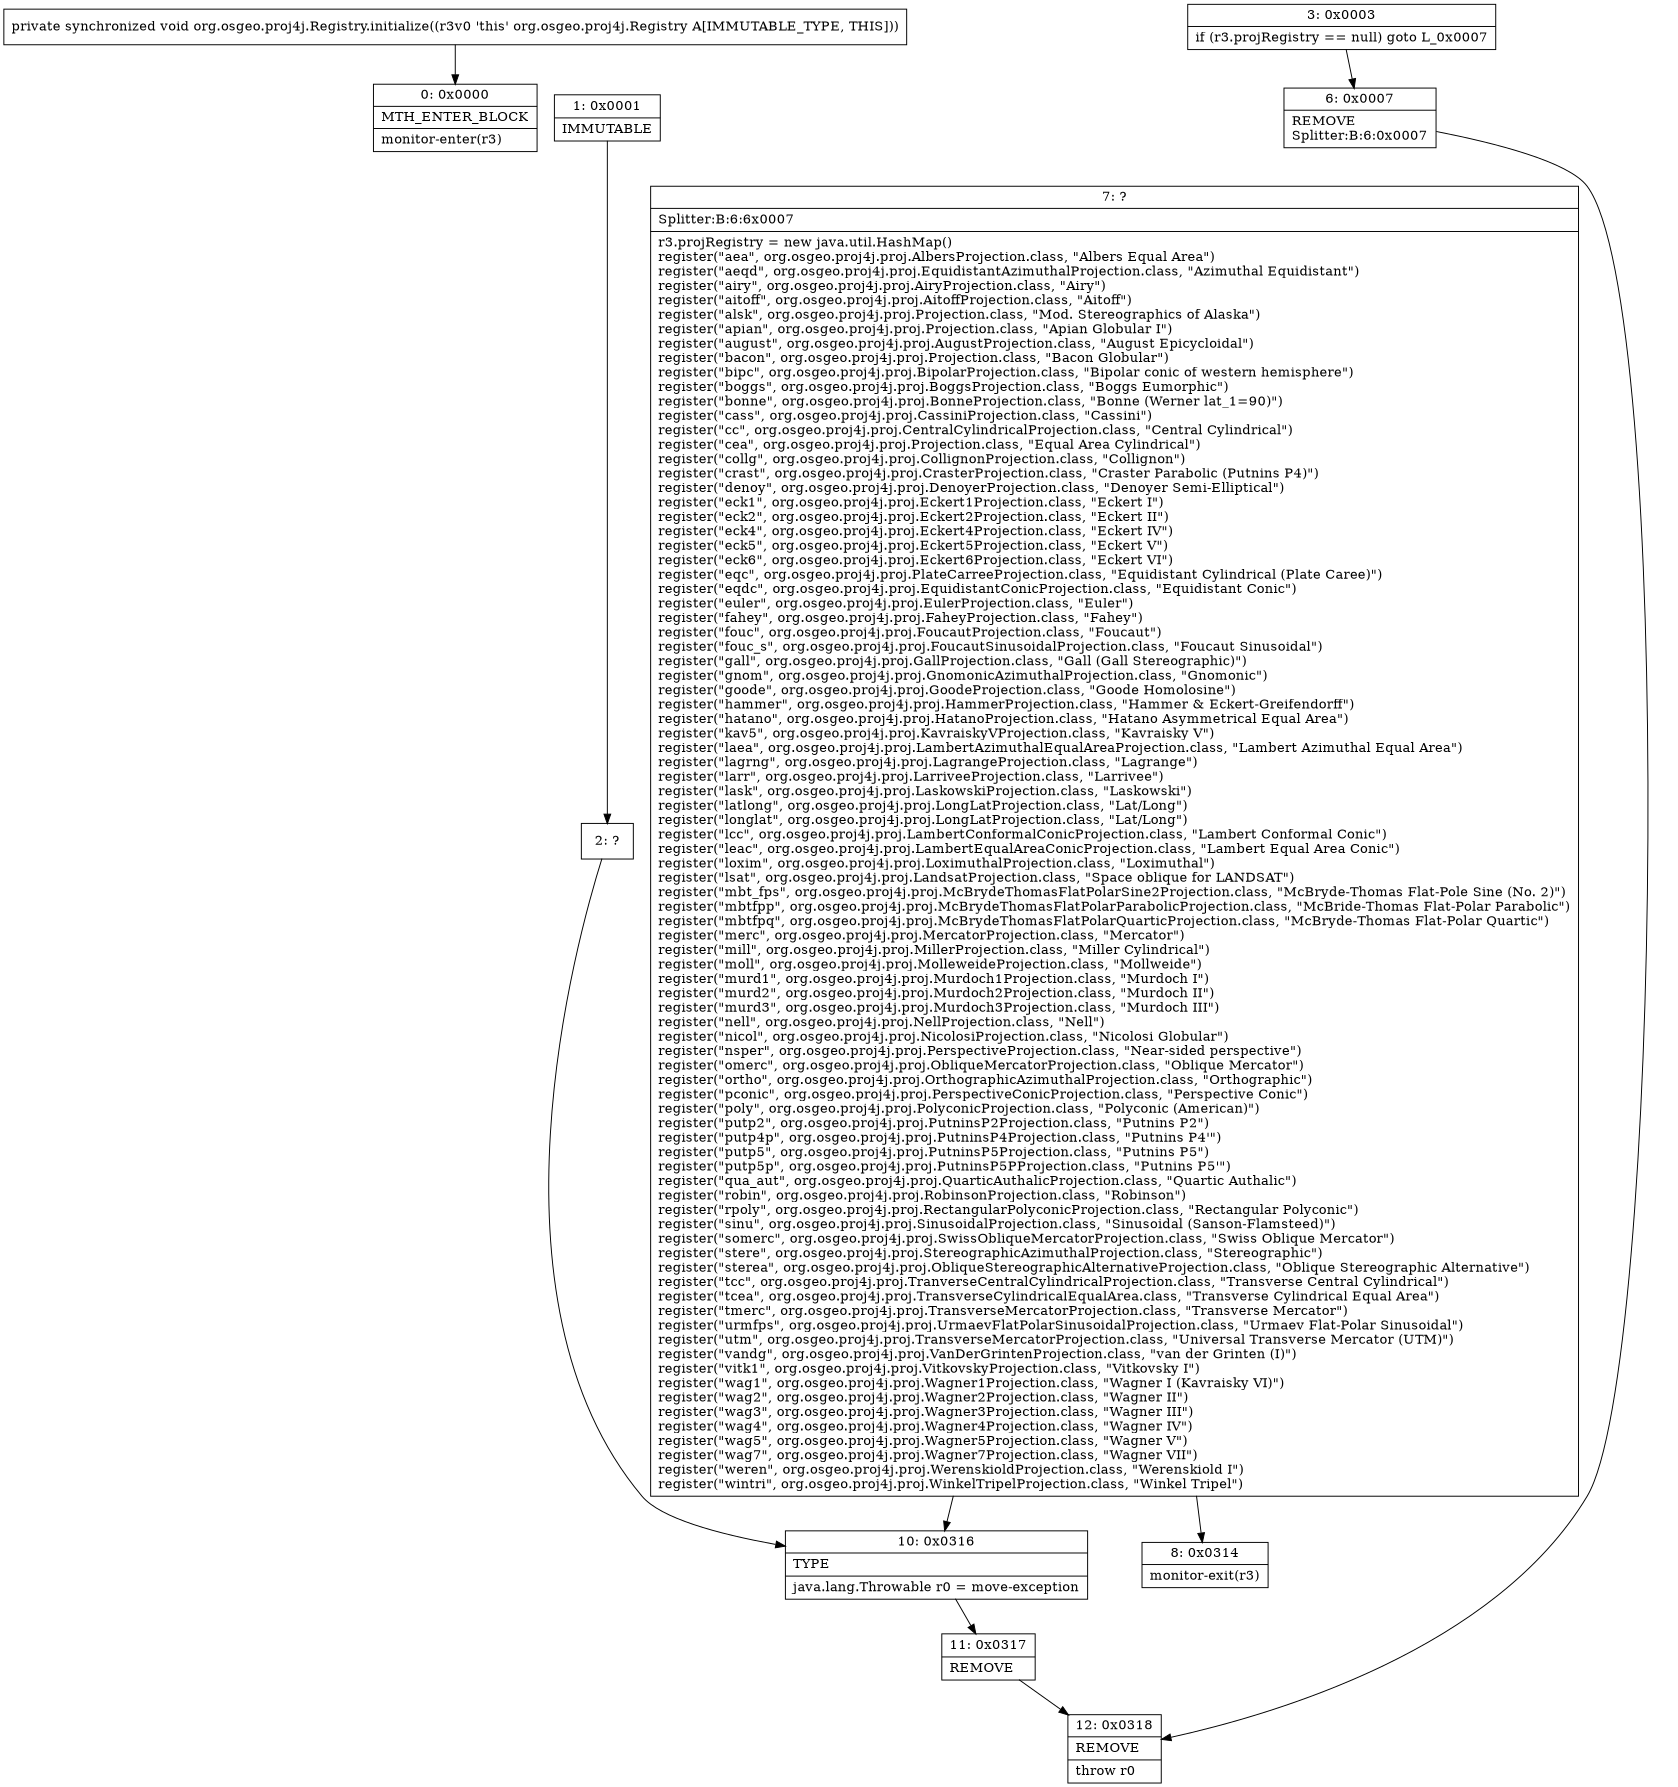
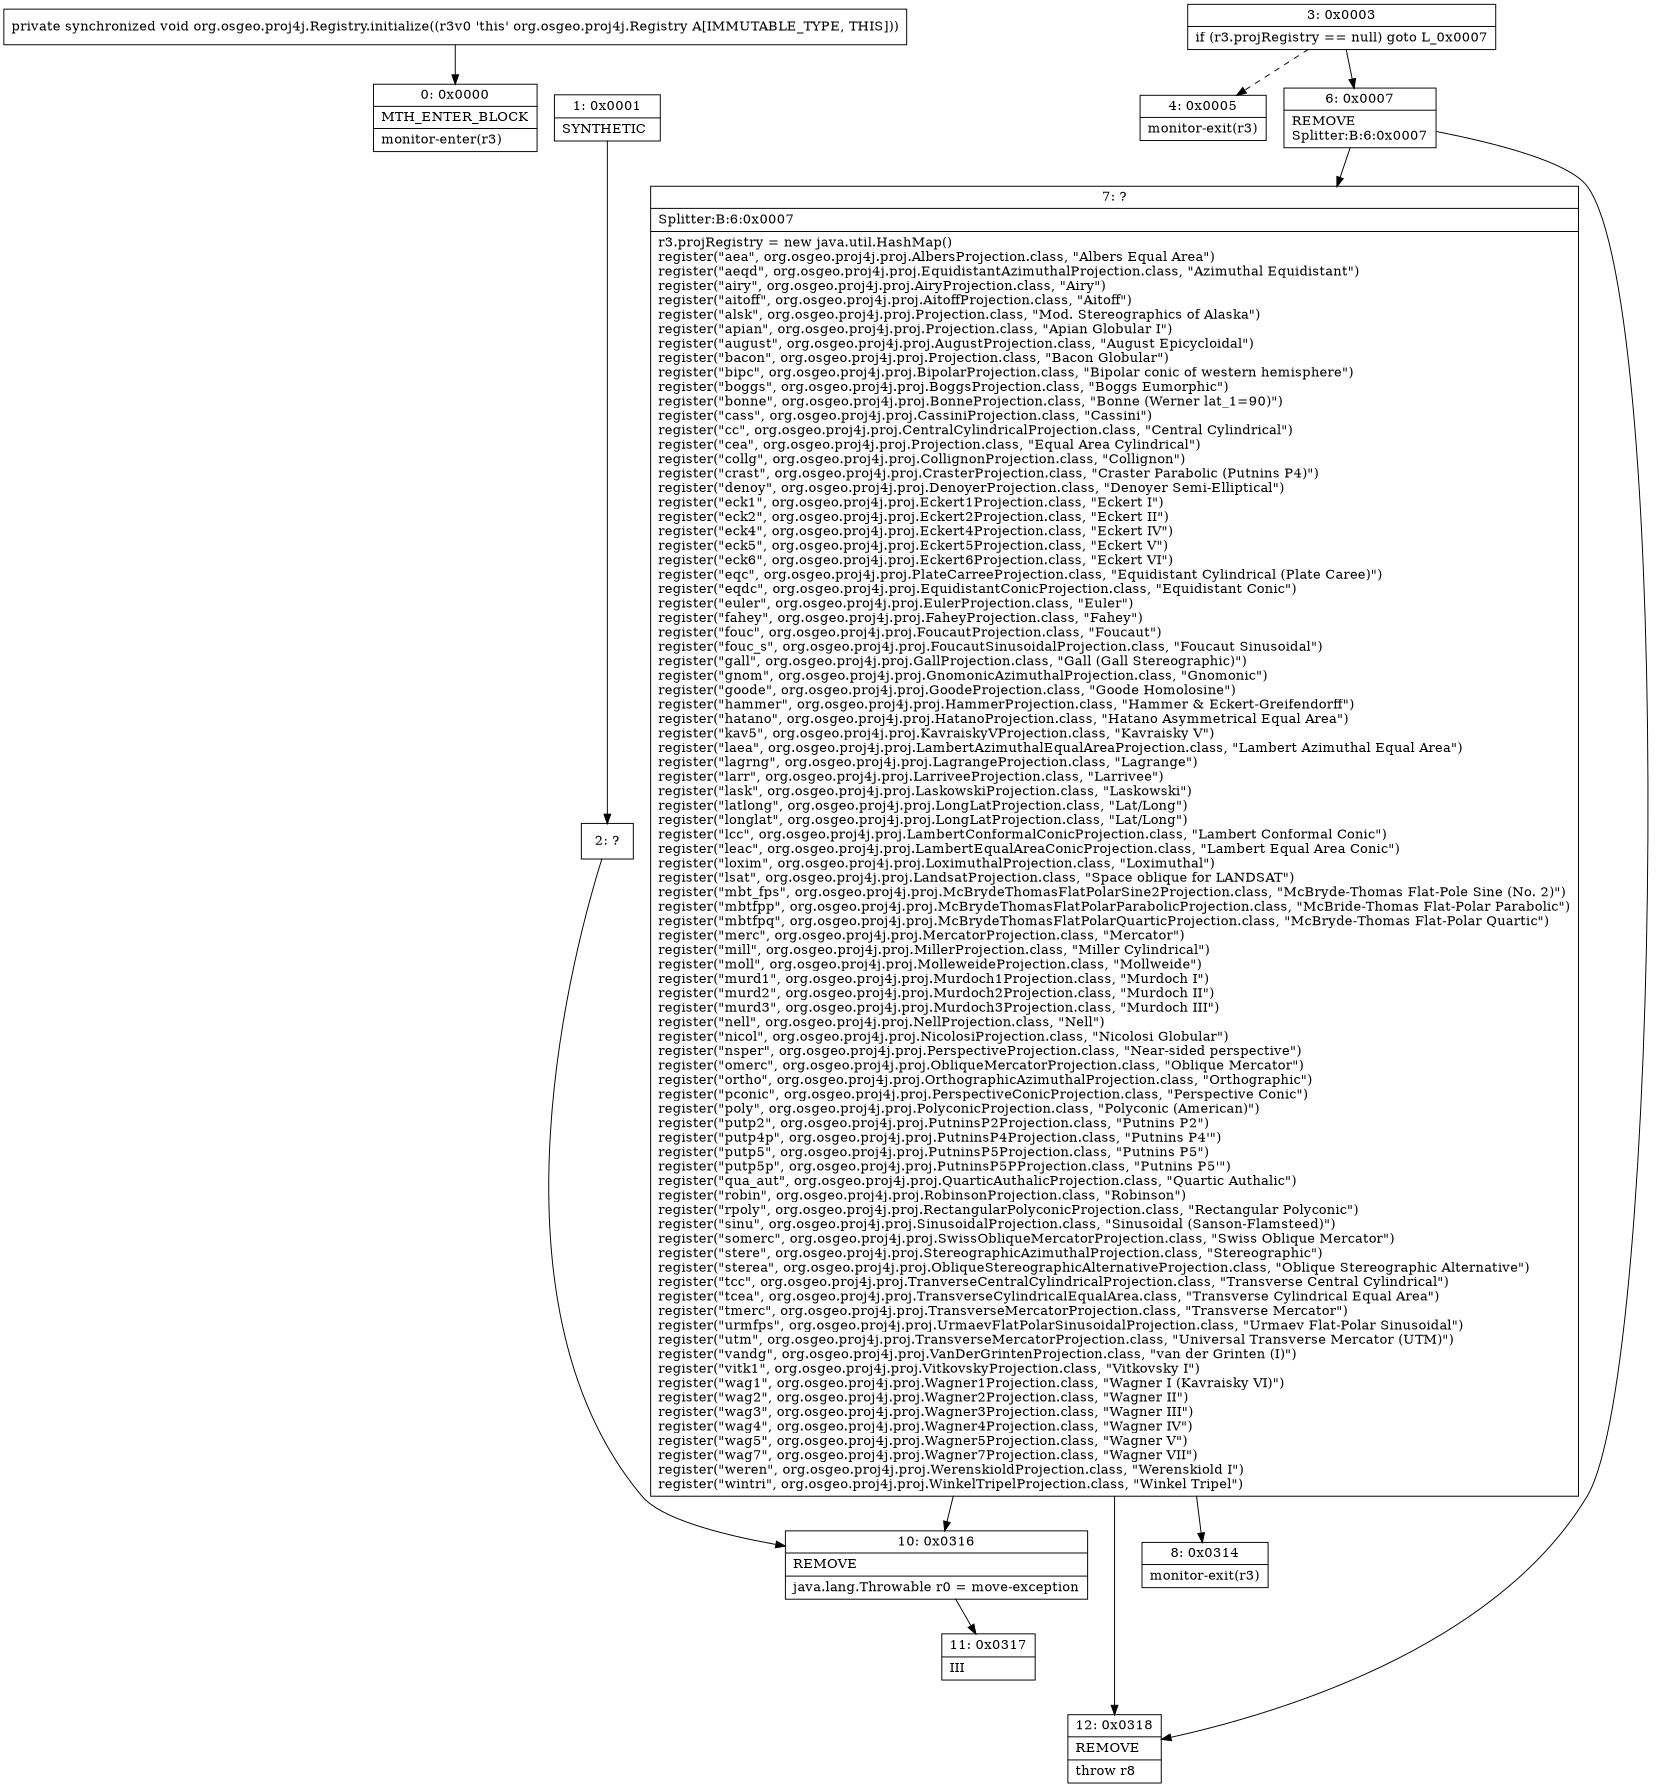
node "4: 0x0005": added
node "1: 0x0001": text "IMMUTABLE" -> "SYNTHETIC"
edge "6: 0x0007" -> "7: ?": added
node "7: ?": text "Splitter:B:6:6x0007" -> "Splitter:B:6:0x0007"
node "10: 0x0316": text "TYPE" -> "REMOVE"
node "11: 0x0317": text "REMOVE" -> "III"
edge "11: 0x0317" -> "12: 0x0318": now "7: ?" -> "12: 0x0318"
node "12: 0x0318": text "throw r0" -> "throw r8"
